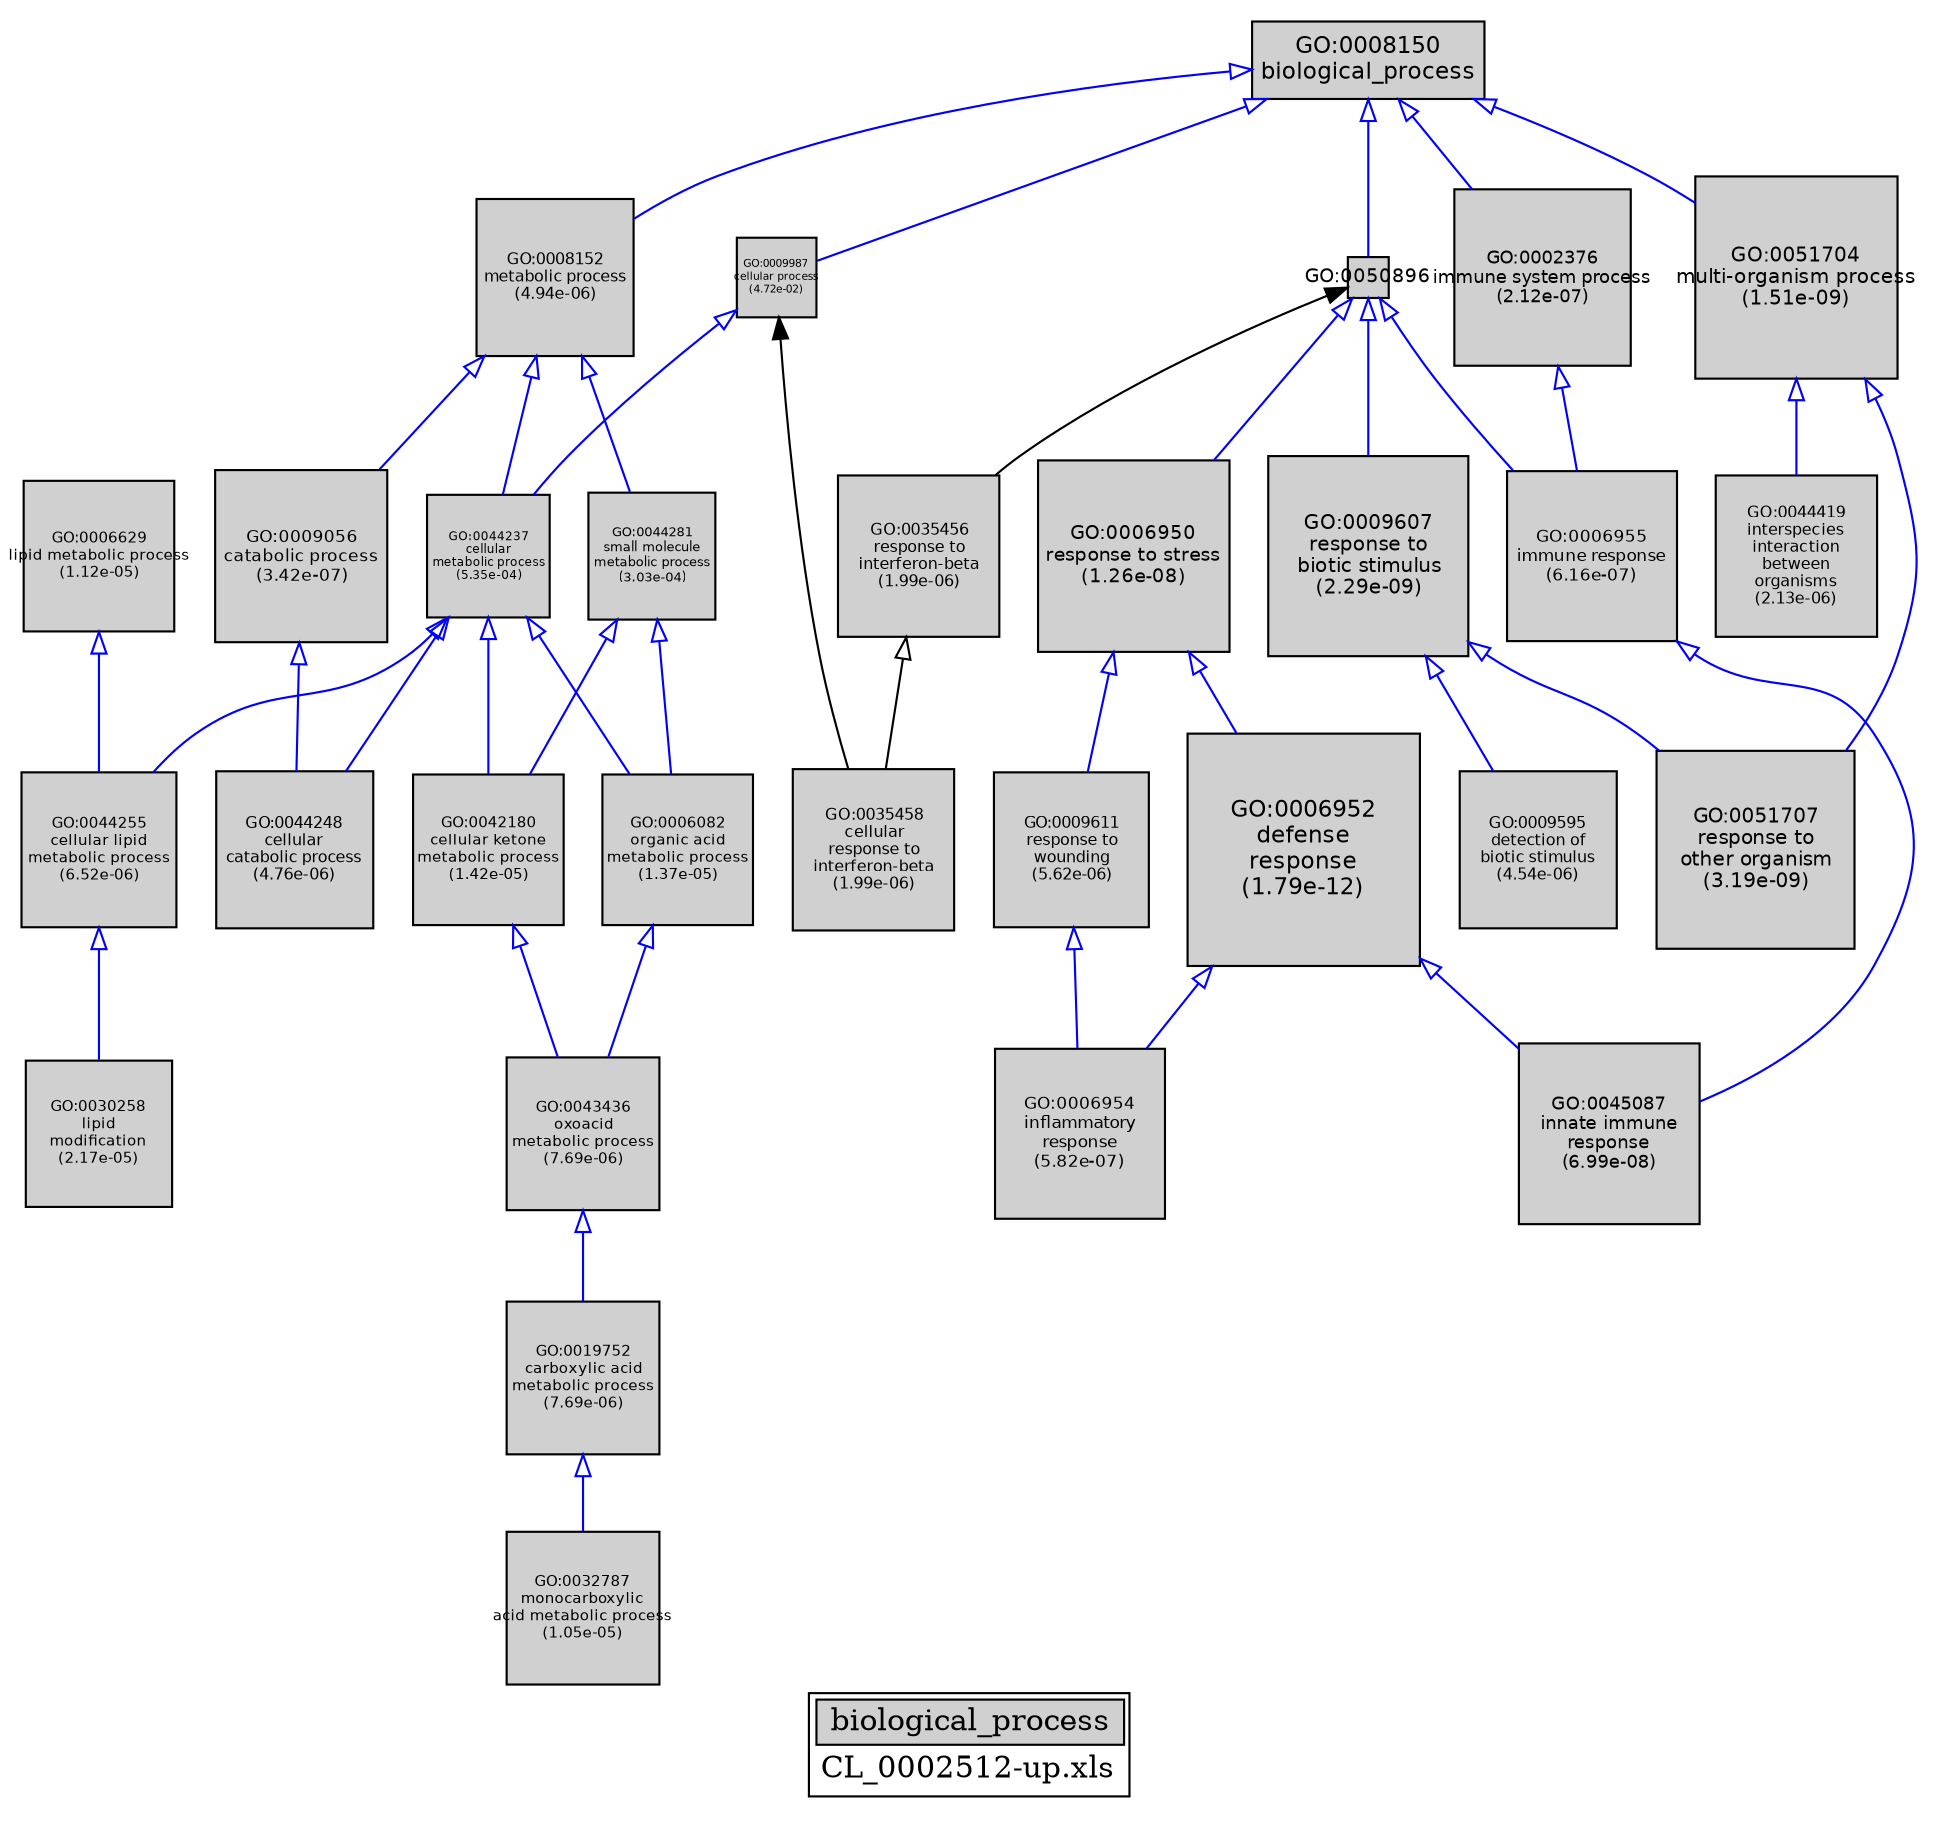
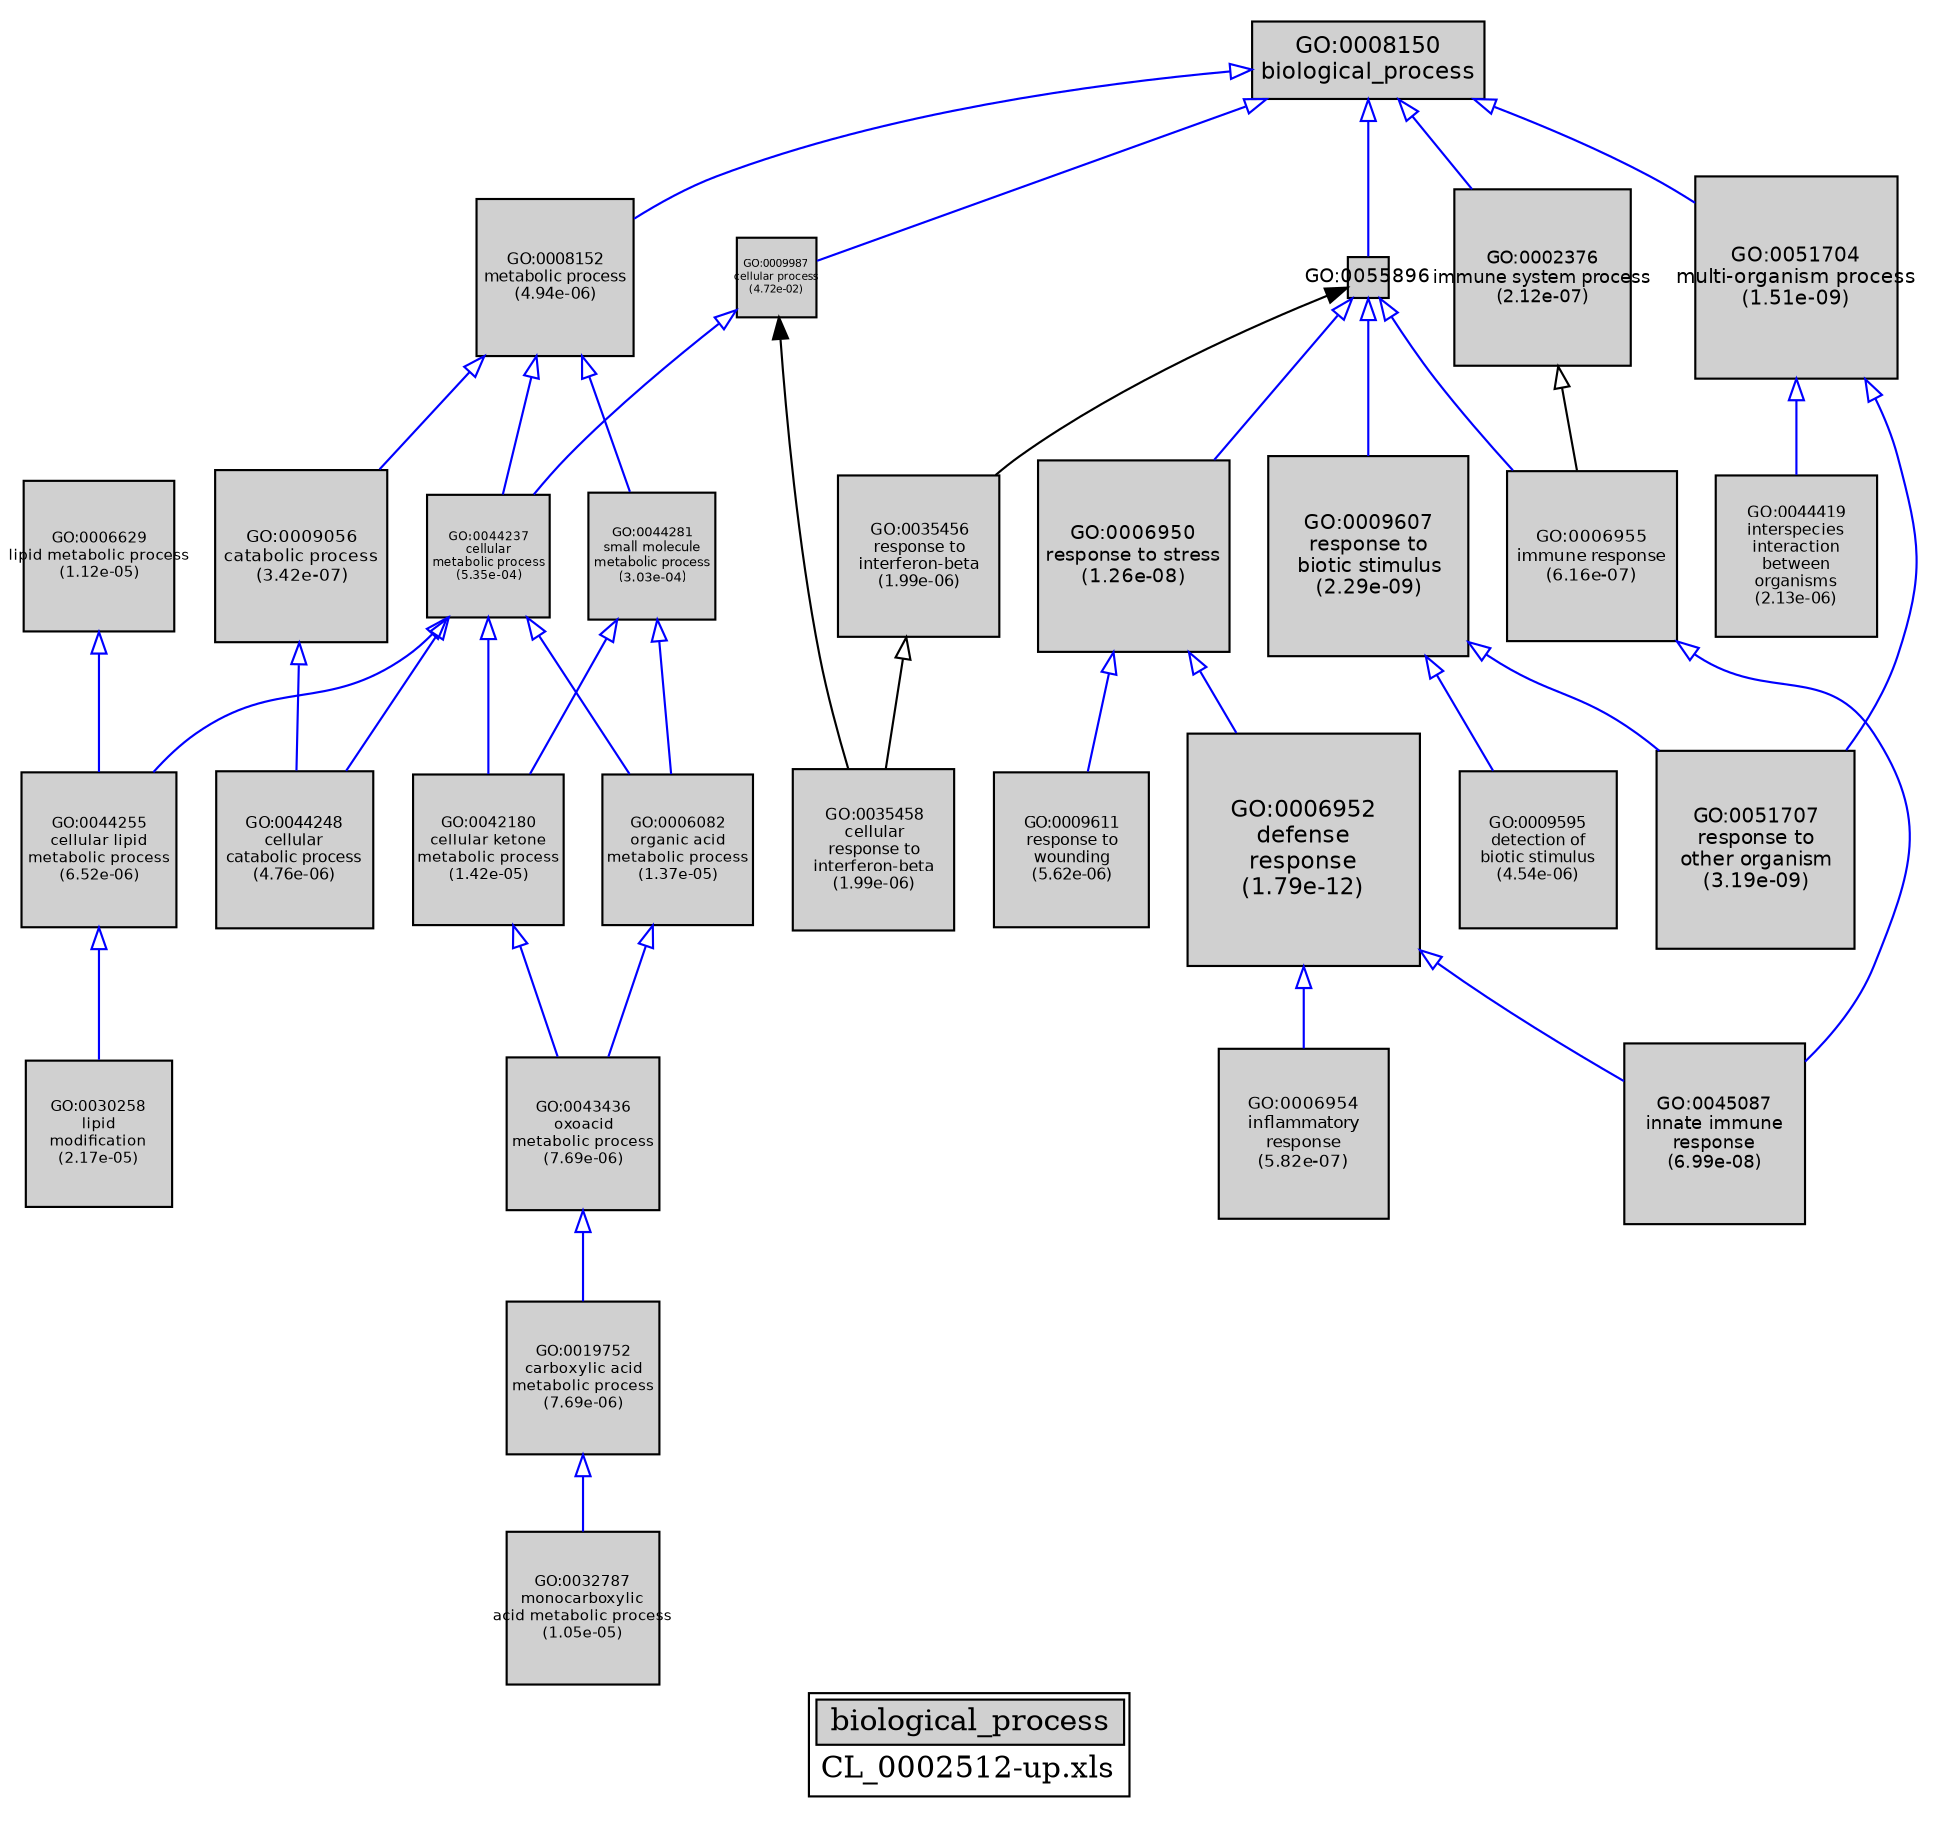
node "GO:0050896": label "GO:0050896" -> "GO:0055896"
edge "GO:0006955" -> "GO:0002376": color blue -> black
edge "GO:0006954" -> "GO:0009611": removed
